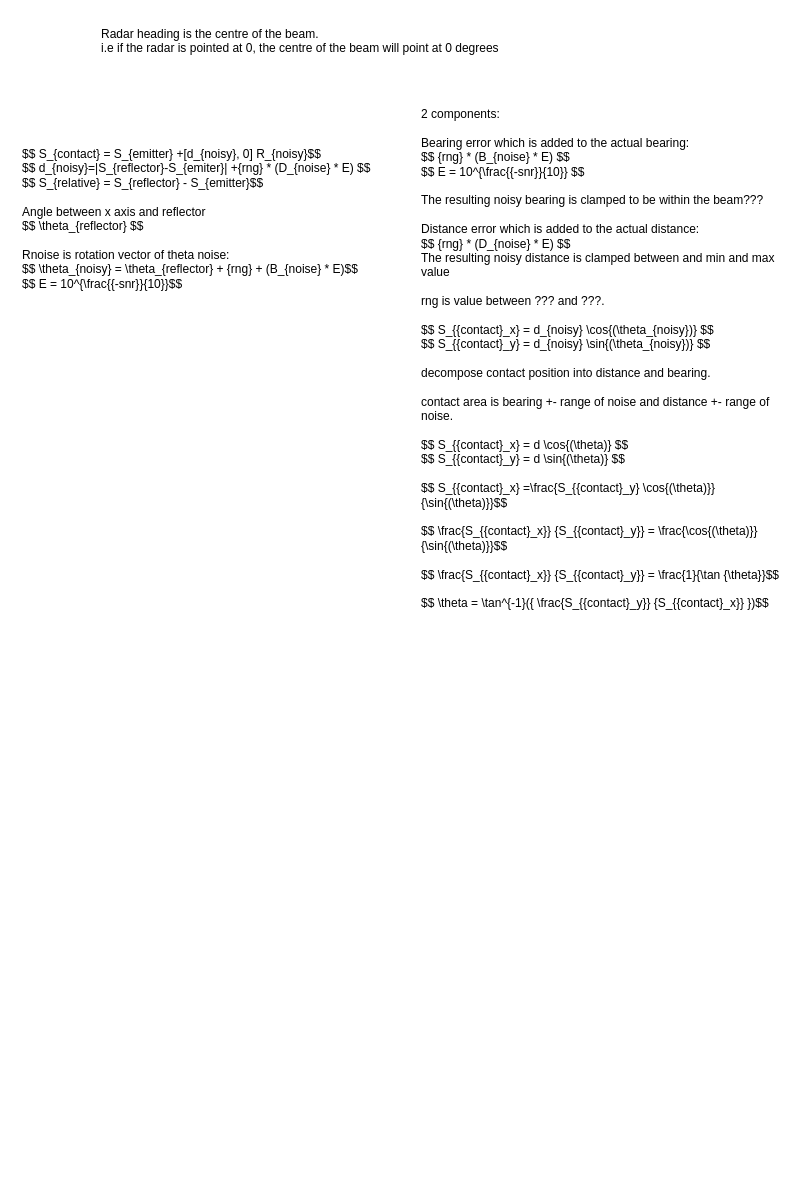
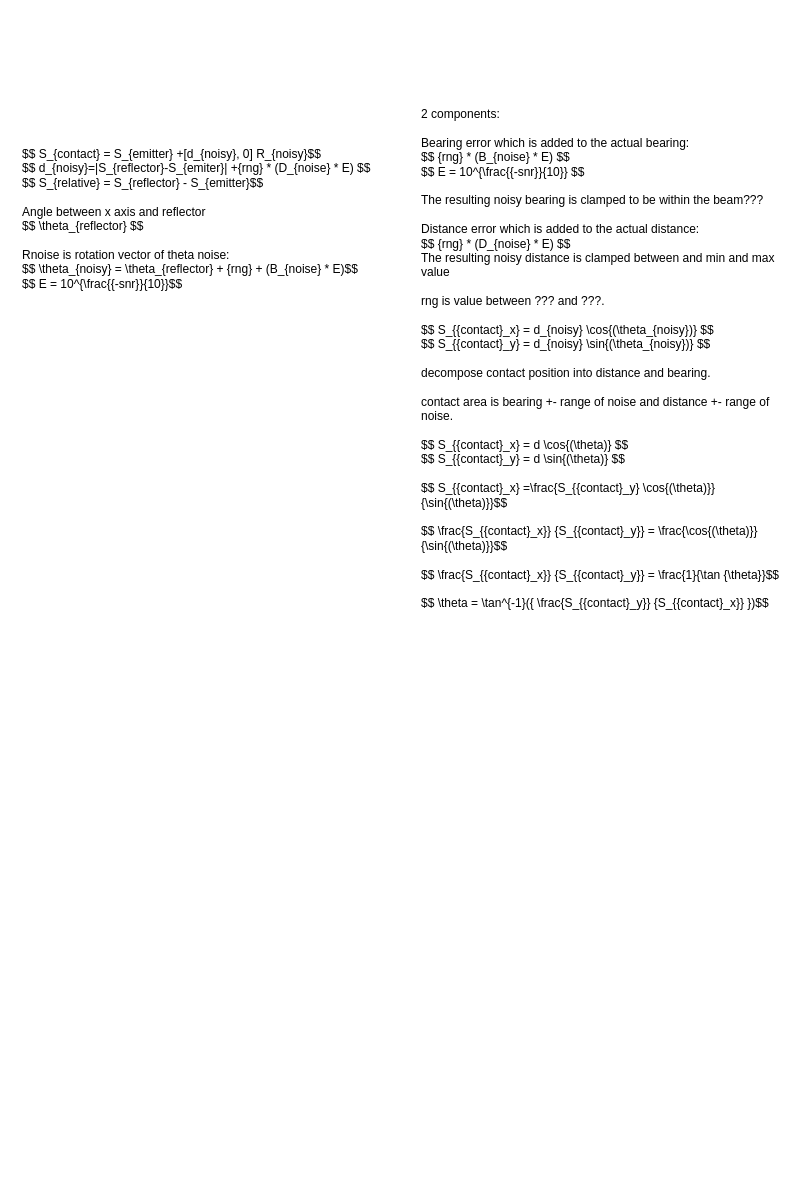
node "Radar heading is the centre of the beam. i.e if the radar is pointed at 0, the centre of the beam will point at 0 degrees": removed
